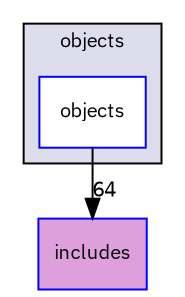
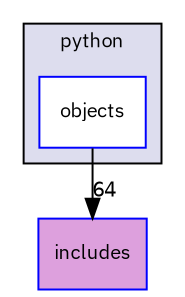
cluster "objects": label "objects" -> "python"
